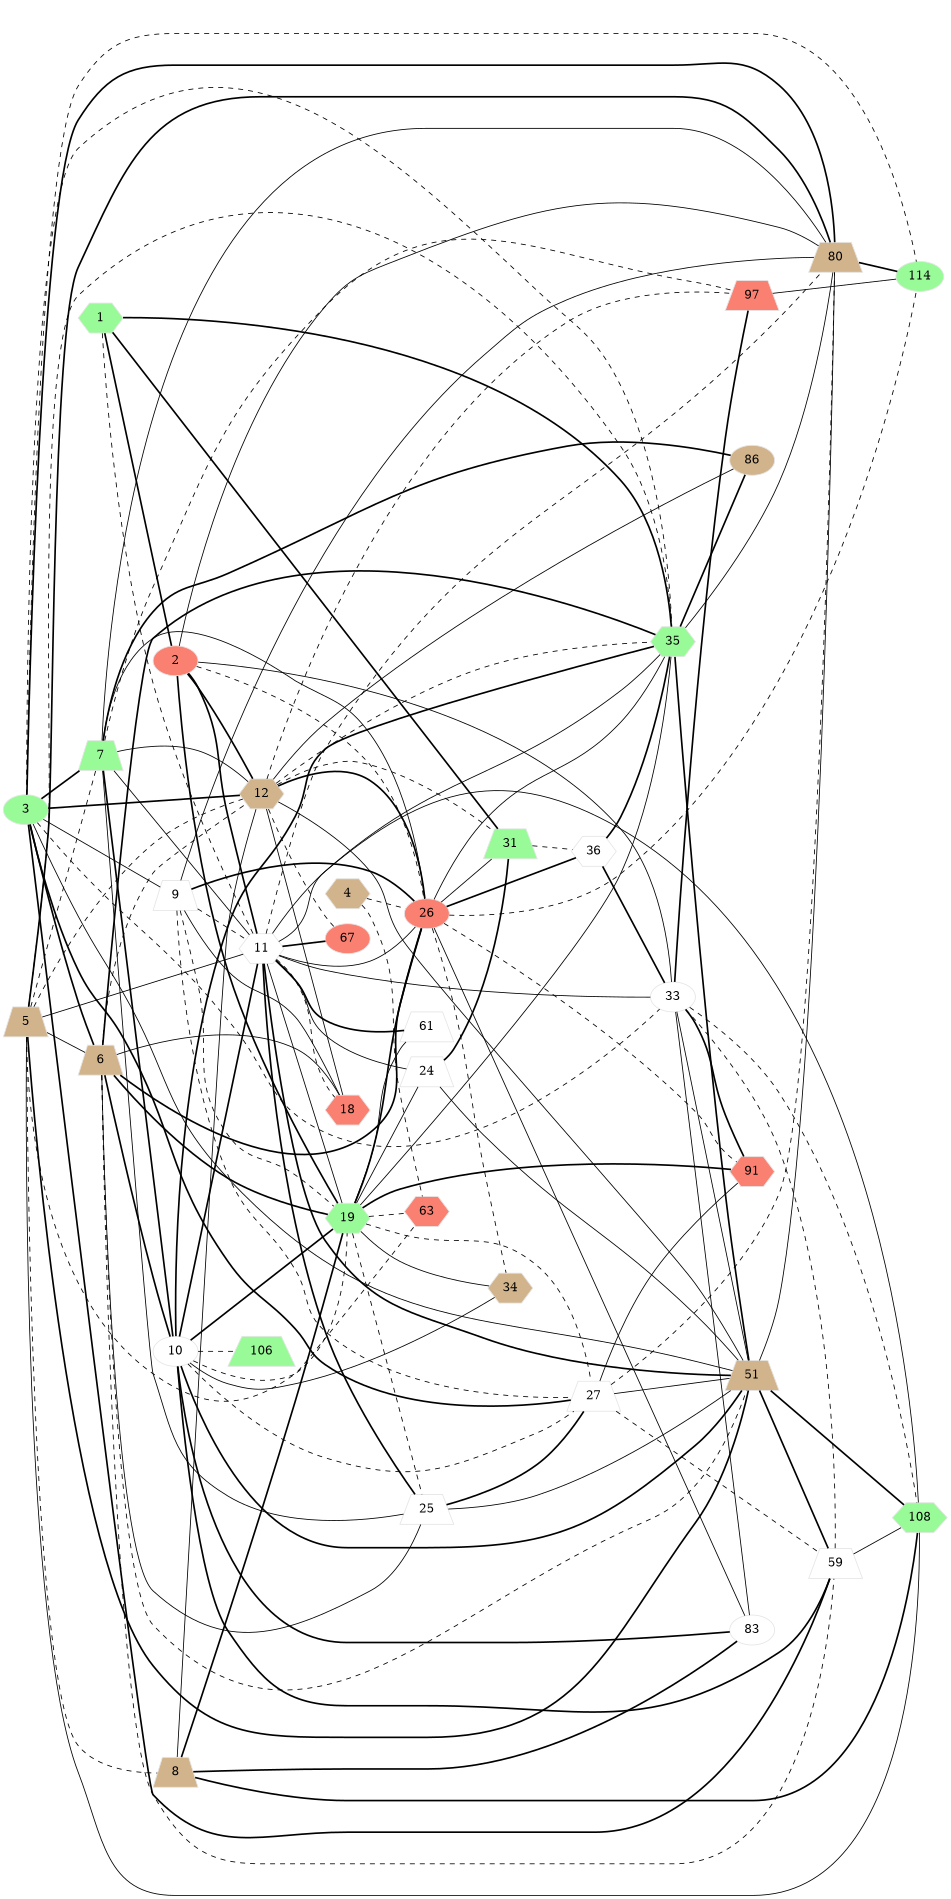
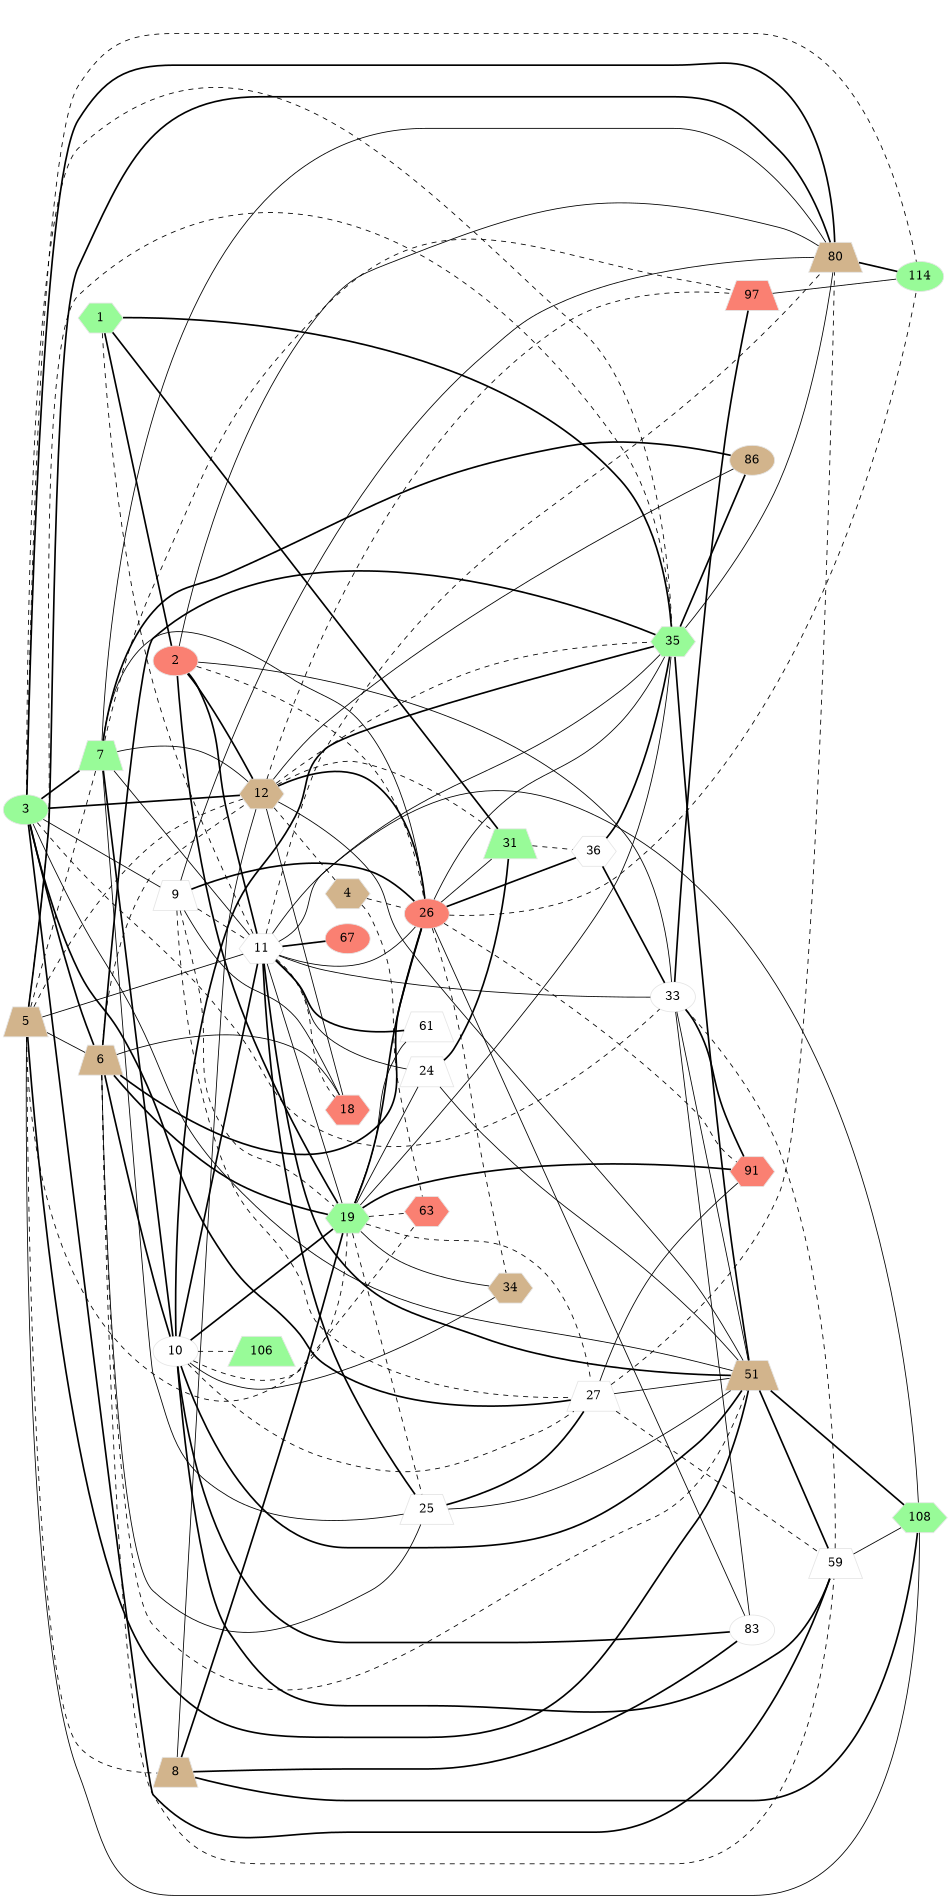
edge "12" -- "67": now "12" -- "4"
edge "80" -- "51": removed
edge "33" -- "108": removed
